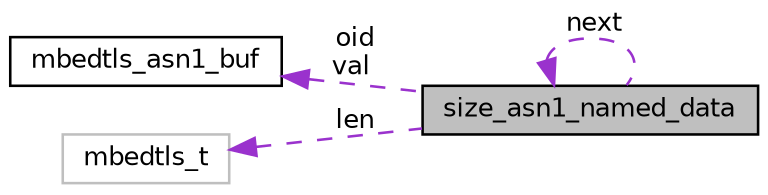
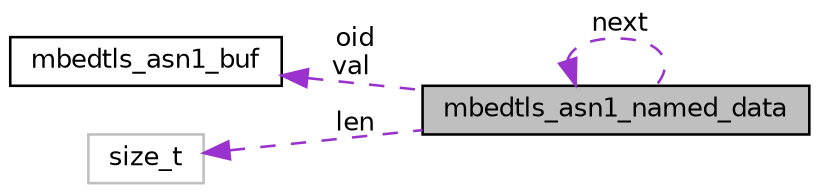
node "size_asn1_named_data": label "size_asn1_named_data" -> "mbedtls_asn1_named_data"
node "mbedtls_t": label "mbedtls_t" -> "size_t"
